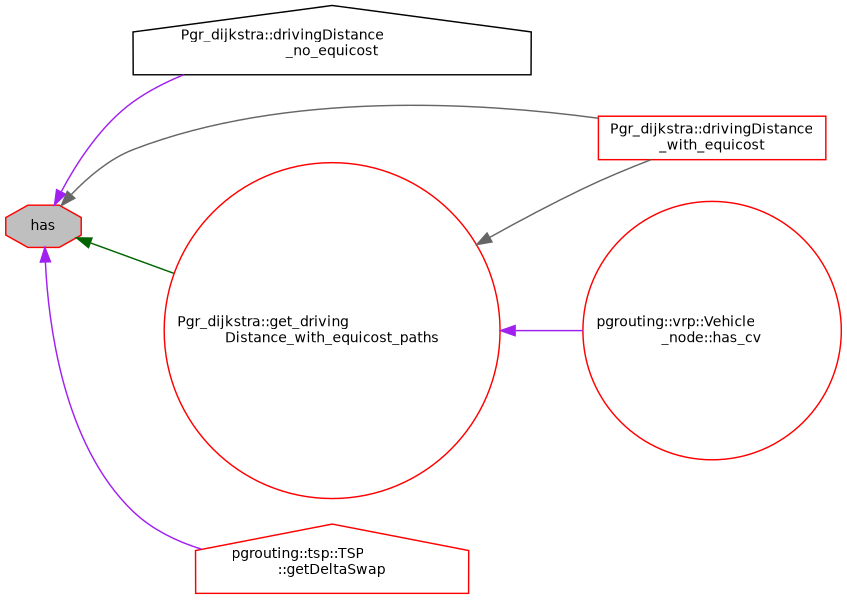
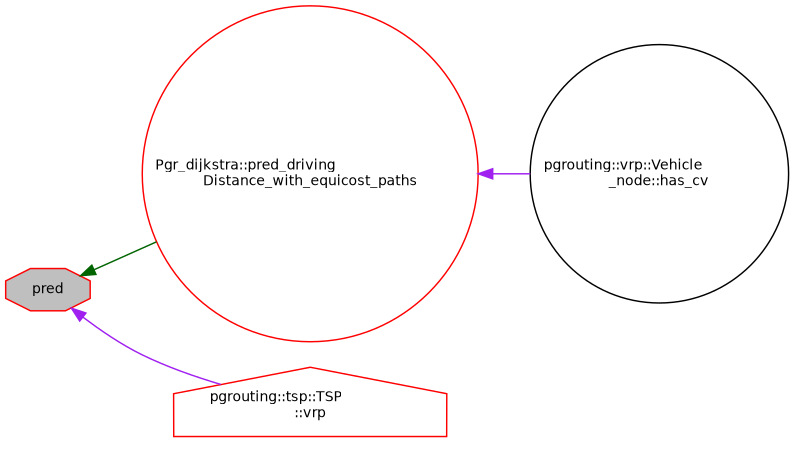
node "Pgr_dijkstra::drivingDistance _no_equicost": removed
node "Pgr_dijkstra::drivingDistance _with_equicost": removed
node "has": label "has" -> "pred"
node "Pgr_dijkstra::get_driving Distance_with_equicost_paths": label "Pgr_dijkstra::get_driving Distance_with_equicost_paths" -> "Pgr_dijkstra::pred_driving Distance_with_equicost_paths"
node "pgrouting::vrp::Vehicle _node::has_cv": color red -> black
node "pgrouting::tsp::TSP ::getDeltaSwap": label "pgrouting::tsp::TSP ::getDeltaSwap" -> "pgrouting::tsp::TSP ::vrp"
